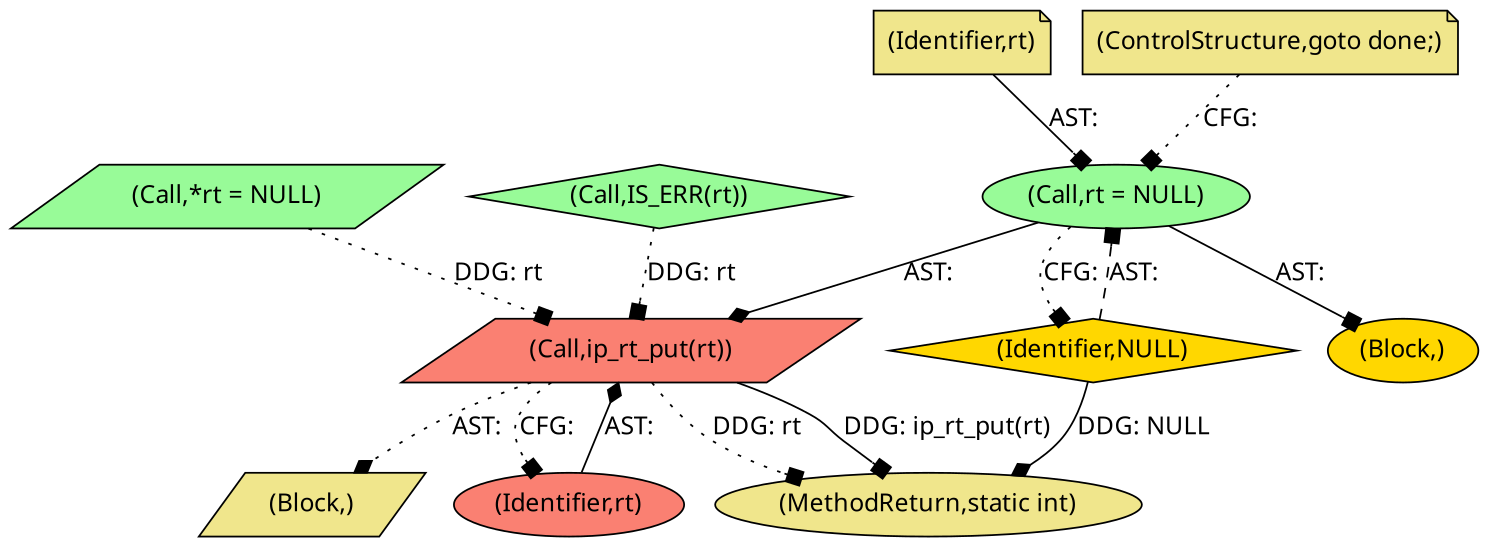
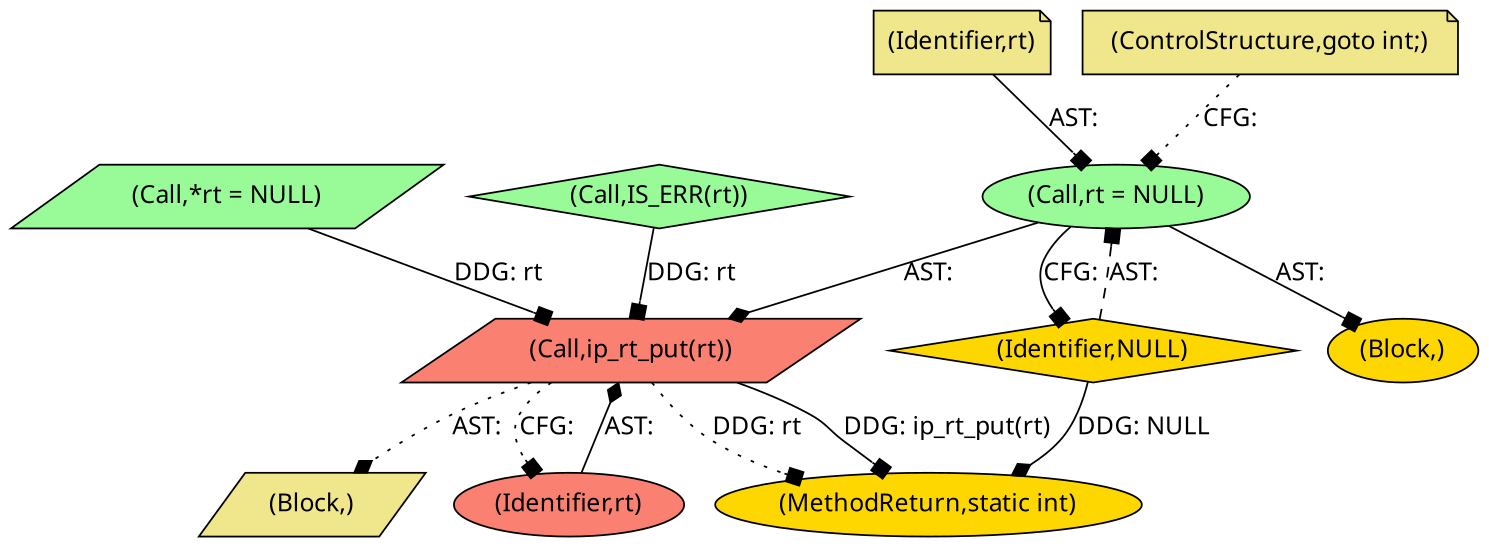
node "(ControlStructure,goto done;)": label "(ControlStructure,goto done;)" -> "(ControlStructure,goto int;)"
edge "(Call,IS_ERR(rt))" -> "(Call,ip_rt_put(rt))": style dotted -> solid
edge "(Call,rt = NULL)" -> "(Identifier,NULL)": style dotted -> solid
edge "(Call,*rt = NULL)" -> "(Call,ip_rt_put(rt))": style dotted -> solid
node "(MethodReturn,static int)": fillcolor khaki -> gold
